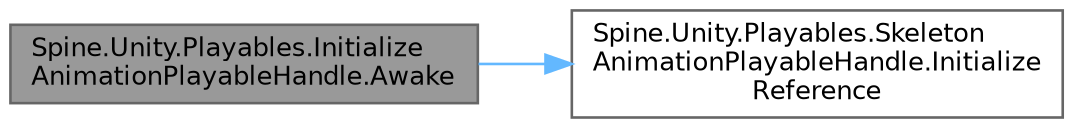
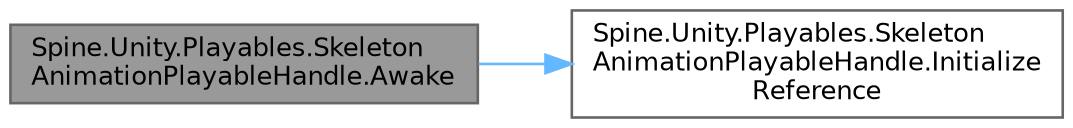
node "Spine.Unity.Playables.Initialize AnimationPlayableHandle.Awake": label "Spine.Unity.Playables.Initialize AnimationPlayableHandle.Awake" -> "Spine.Unity.Playables.Skeleton AnimationPlayableHandle.Awake"
